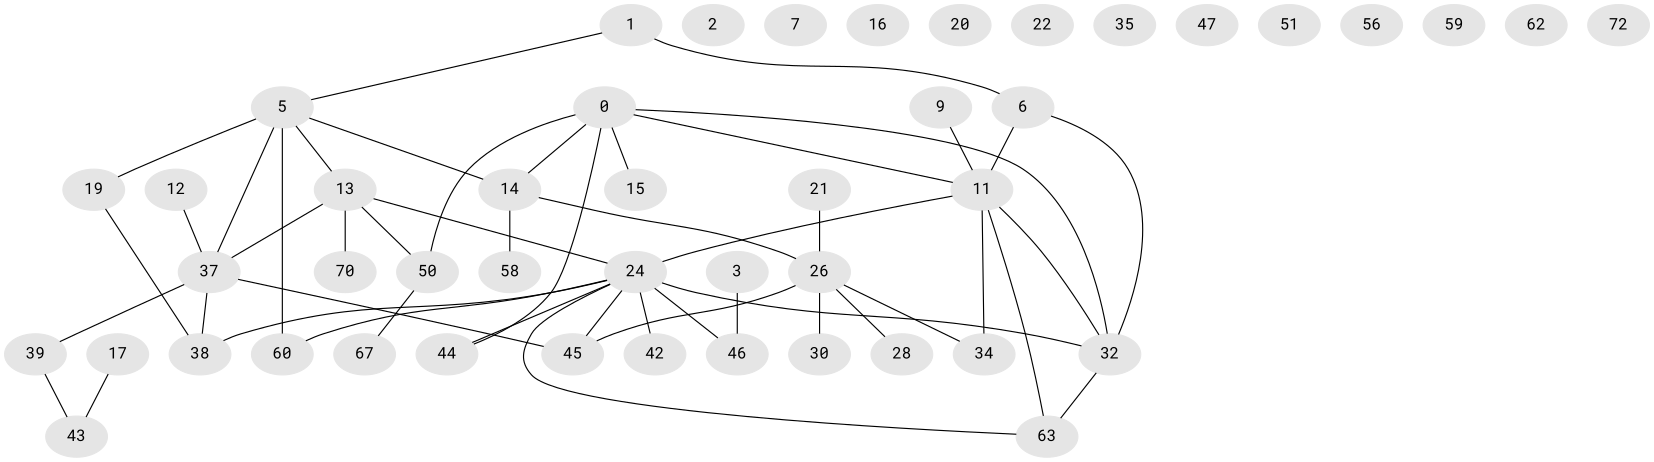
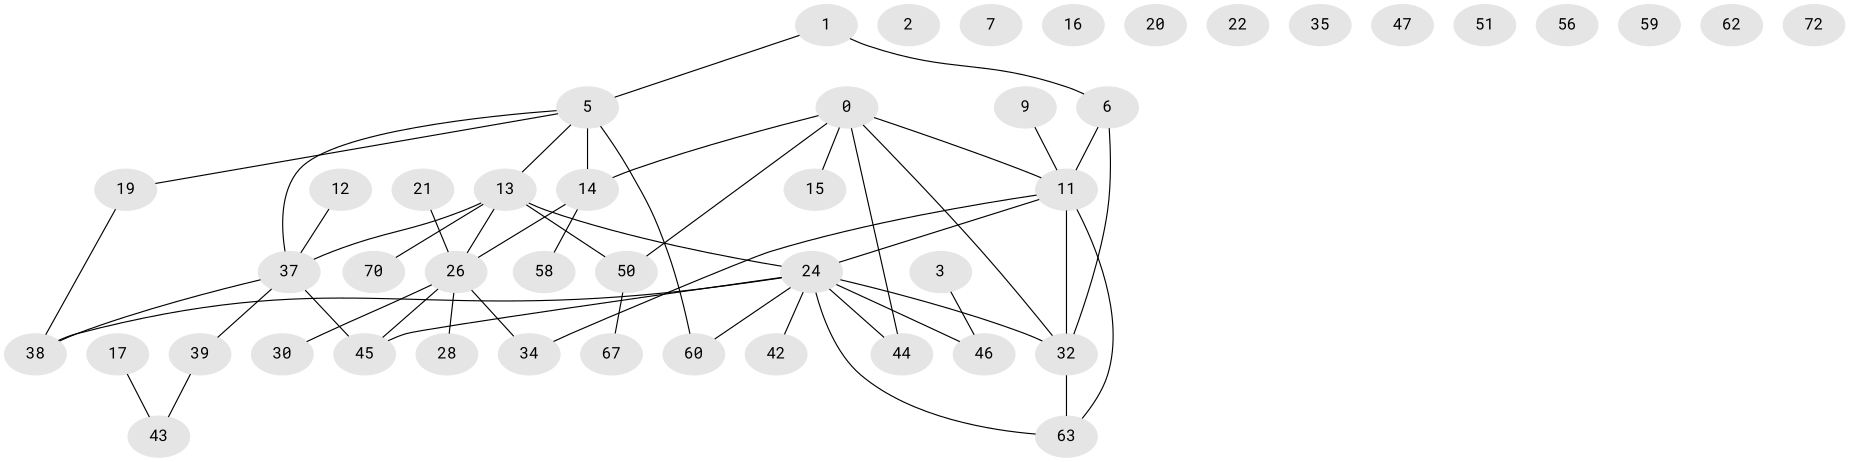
edge "13" -- "26": added
